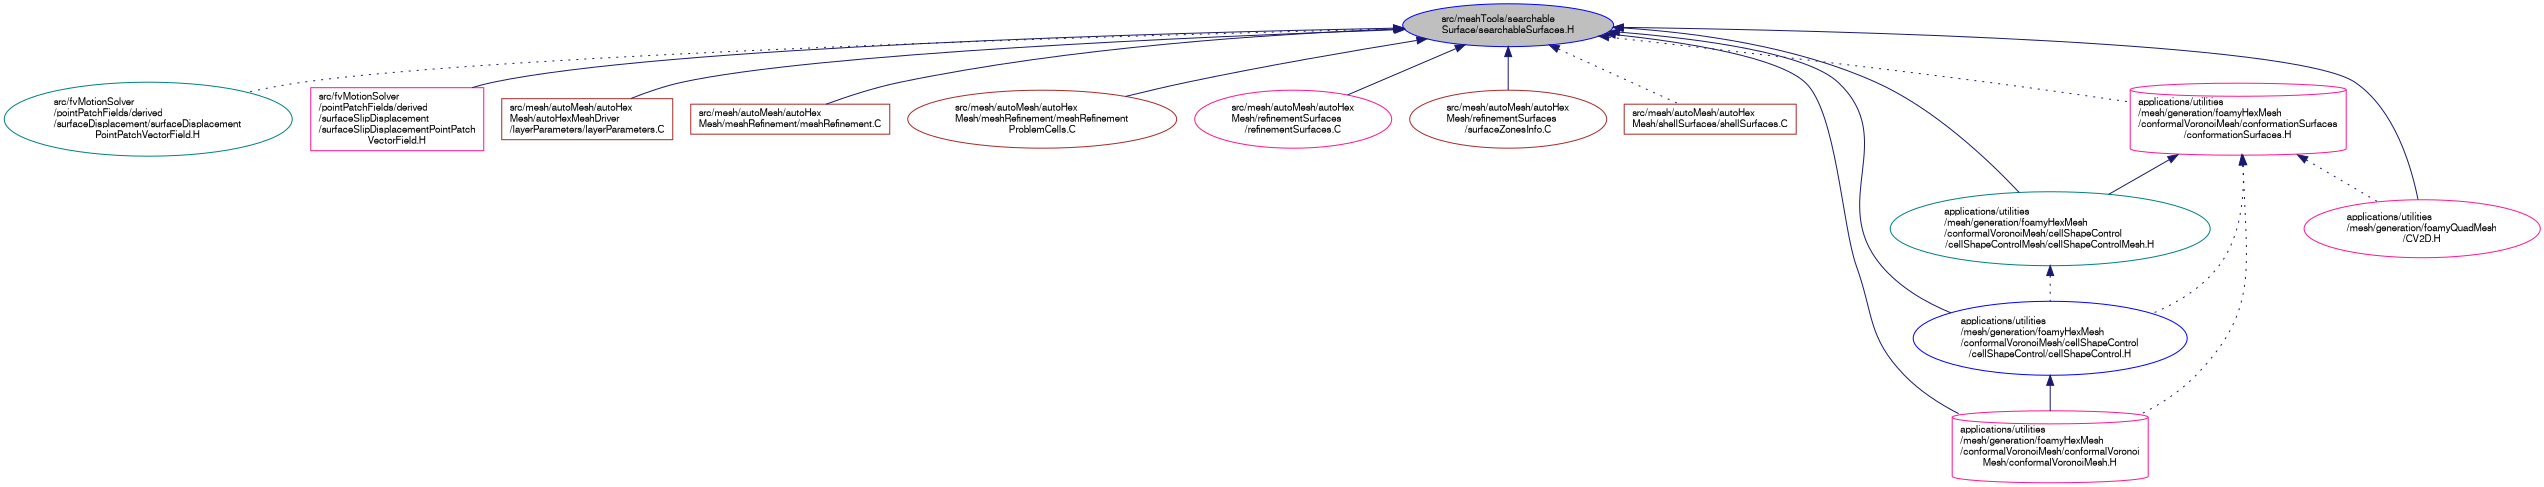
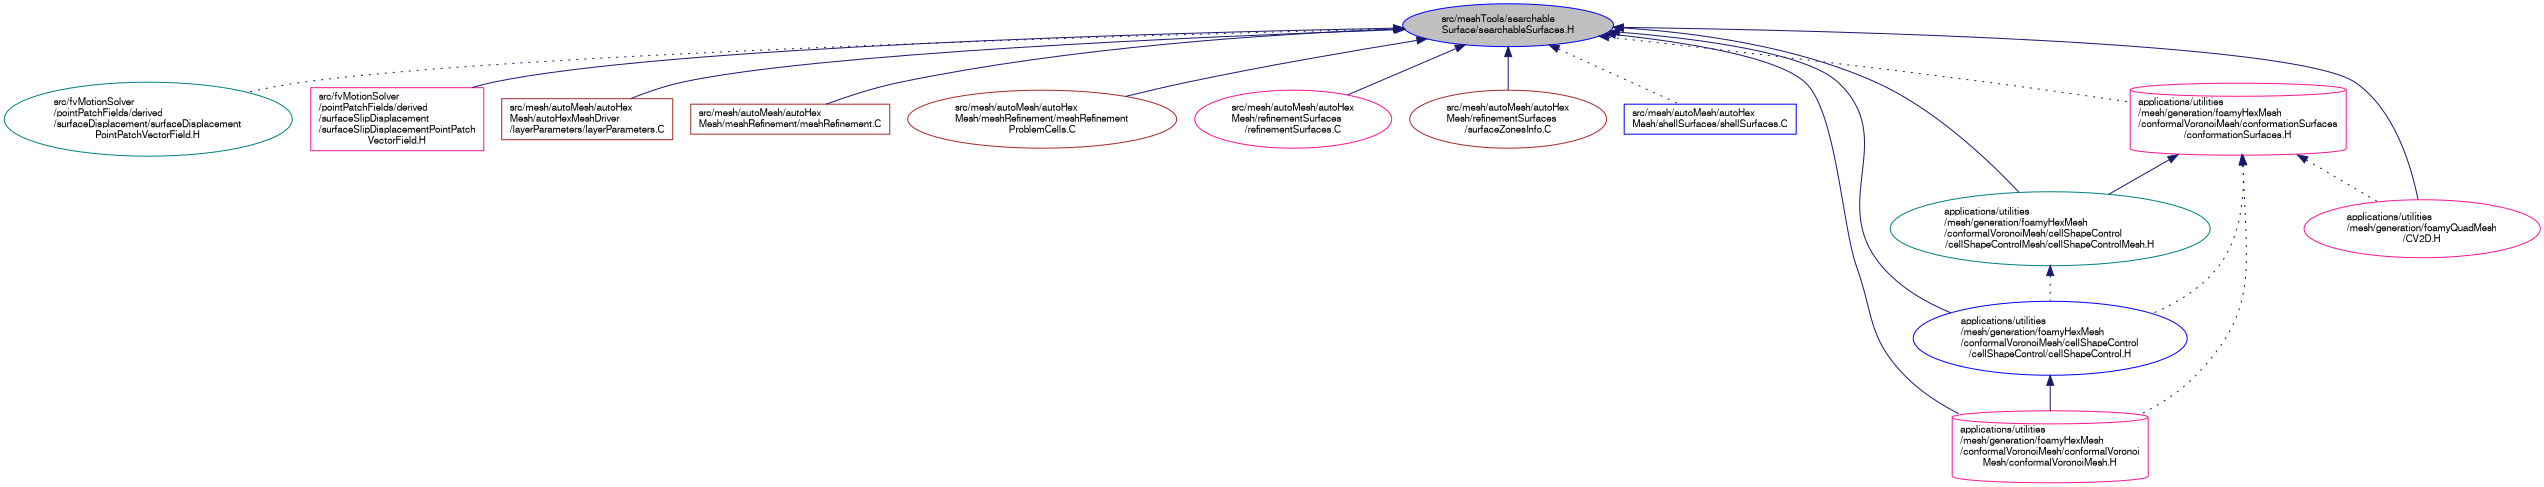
node "src/mesh/autoMesh/autoHex Mesh/shellSurfaces/shellSurfaces.C": color brown -> blue
